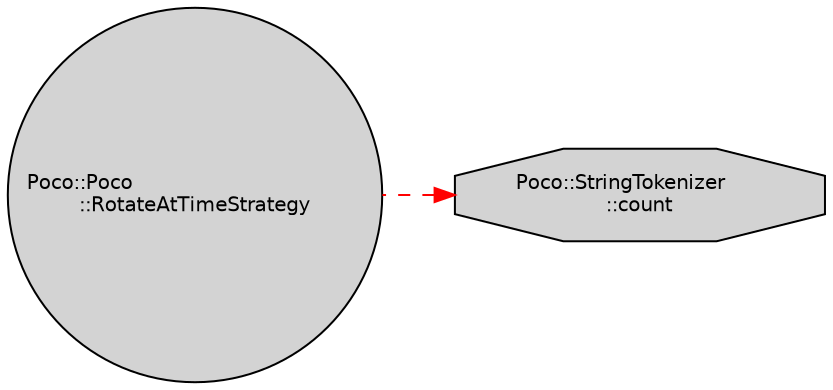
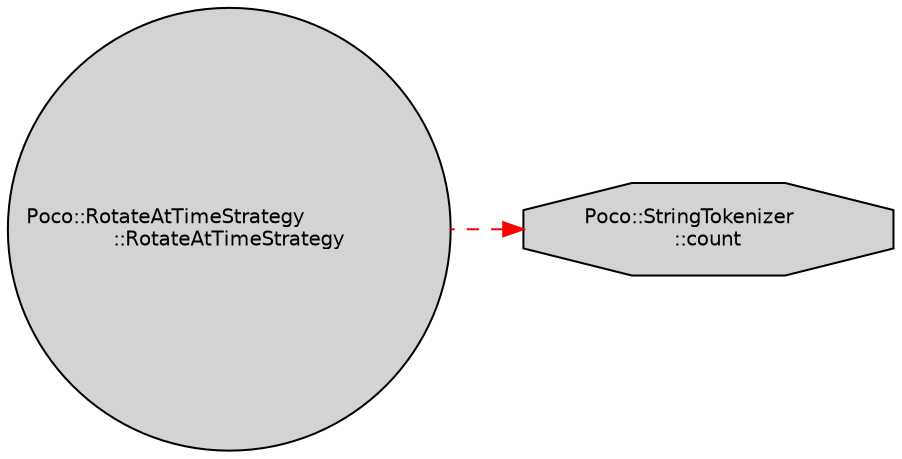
node "Poco::Poco ::RotateAtTimeStrategy": label "Poco::Poco ::RotateAtTimeStrategy" -> "Poco::RotateAtTimeStrategy ::RotateAtTimeStrategy"
